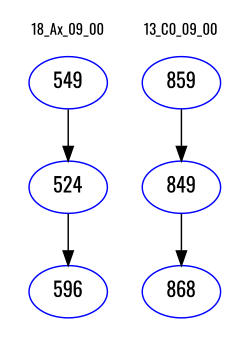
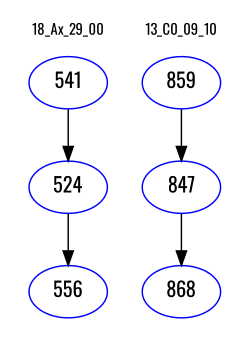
cluster "18_Ax_09_00": label "18_Ax_09_00" -> "18_Ax_29_00"
cluster "13_C0_09_00": label "13_C0_09_00" -> "13_C0_09_10"
node "549": label "549" -> "541"
node "849": label "849" -> "847"
node "596": label "596" -> "556"
